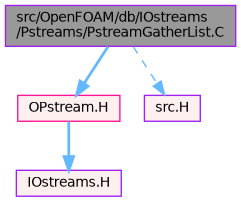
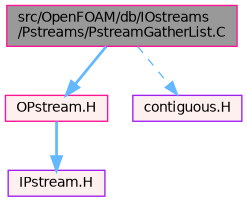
node "src/OpenFOAM/db/IOstreams /Pstreams/PstreamGatherList.C": color purple -> deeppink
node "src.H": label "src.H" -> "contiguous.H"
node "IOstreams.H": label "IOstreams.H" -> "IPstream.H"
